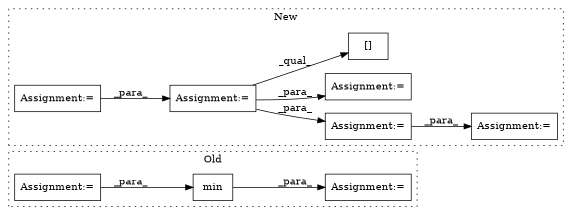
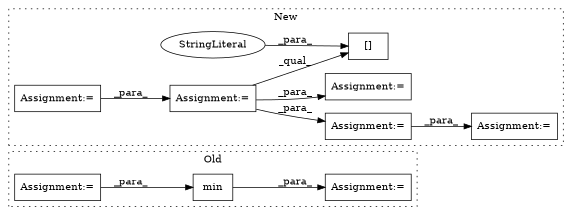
node "StringLiteral": added
